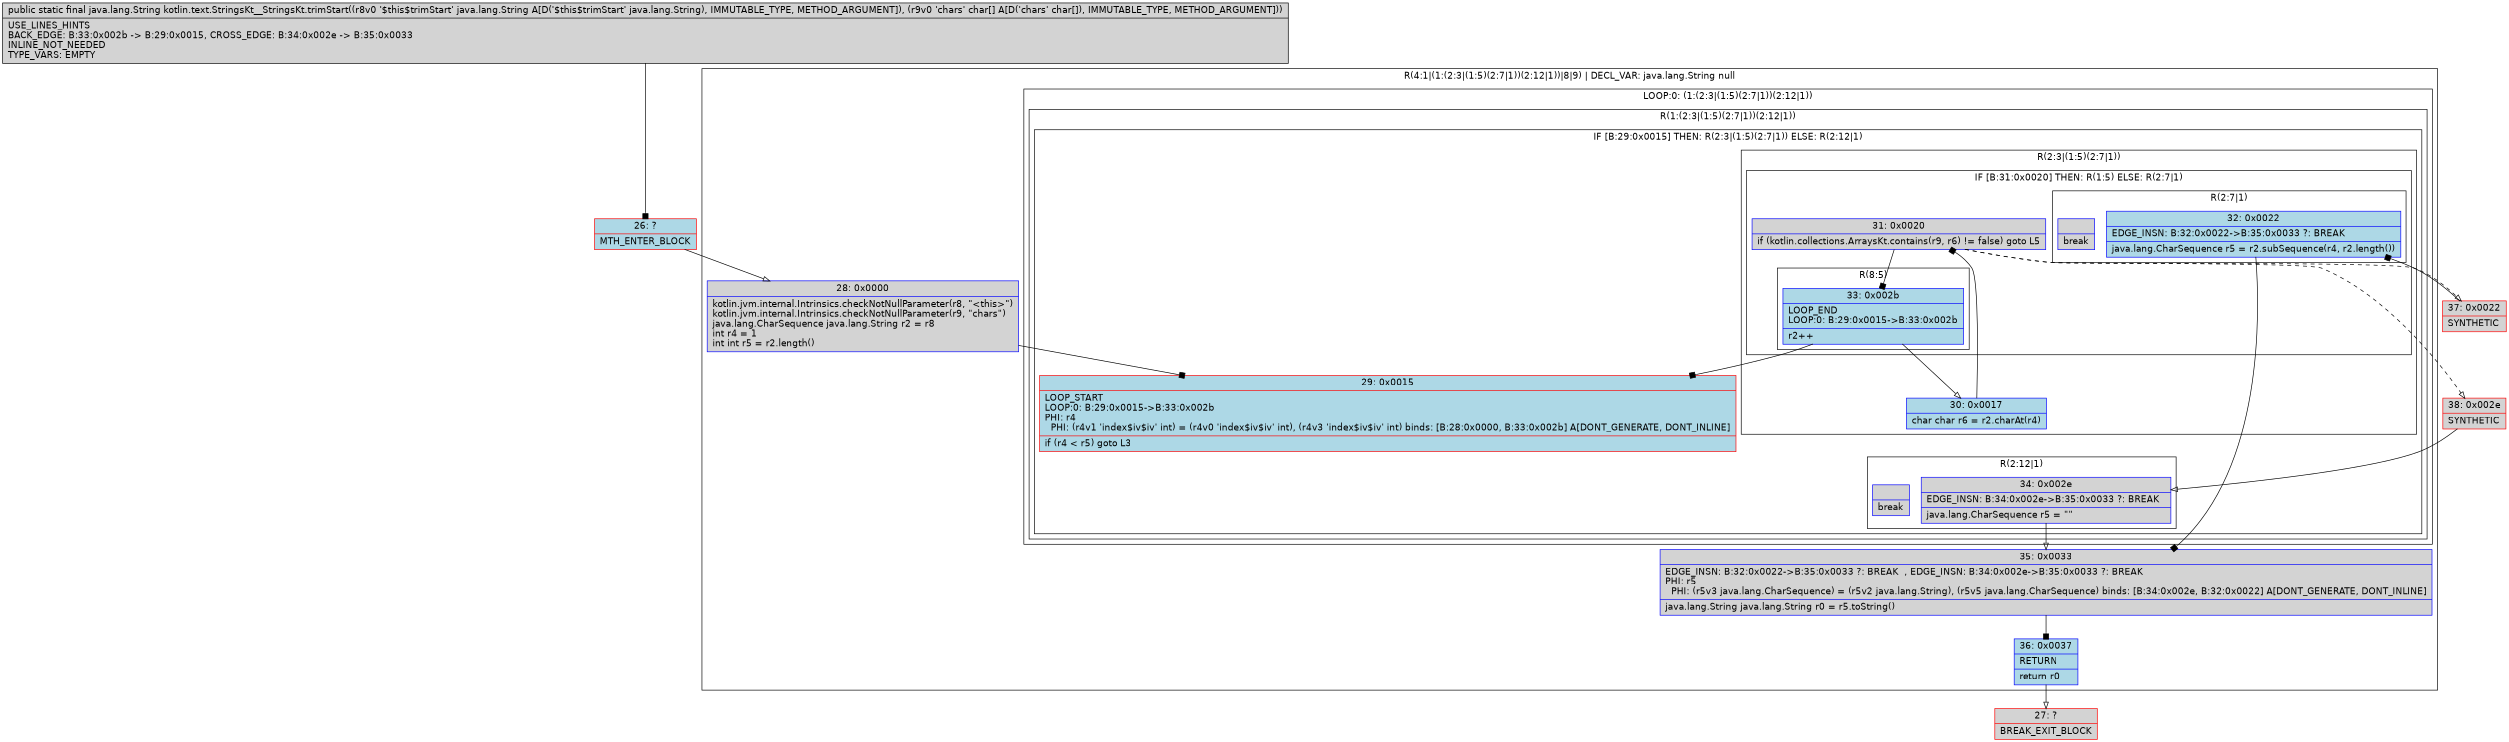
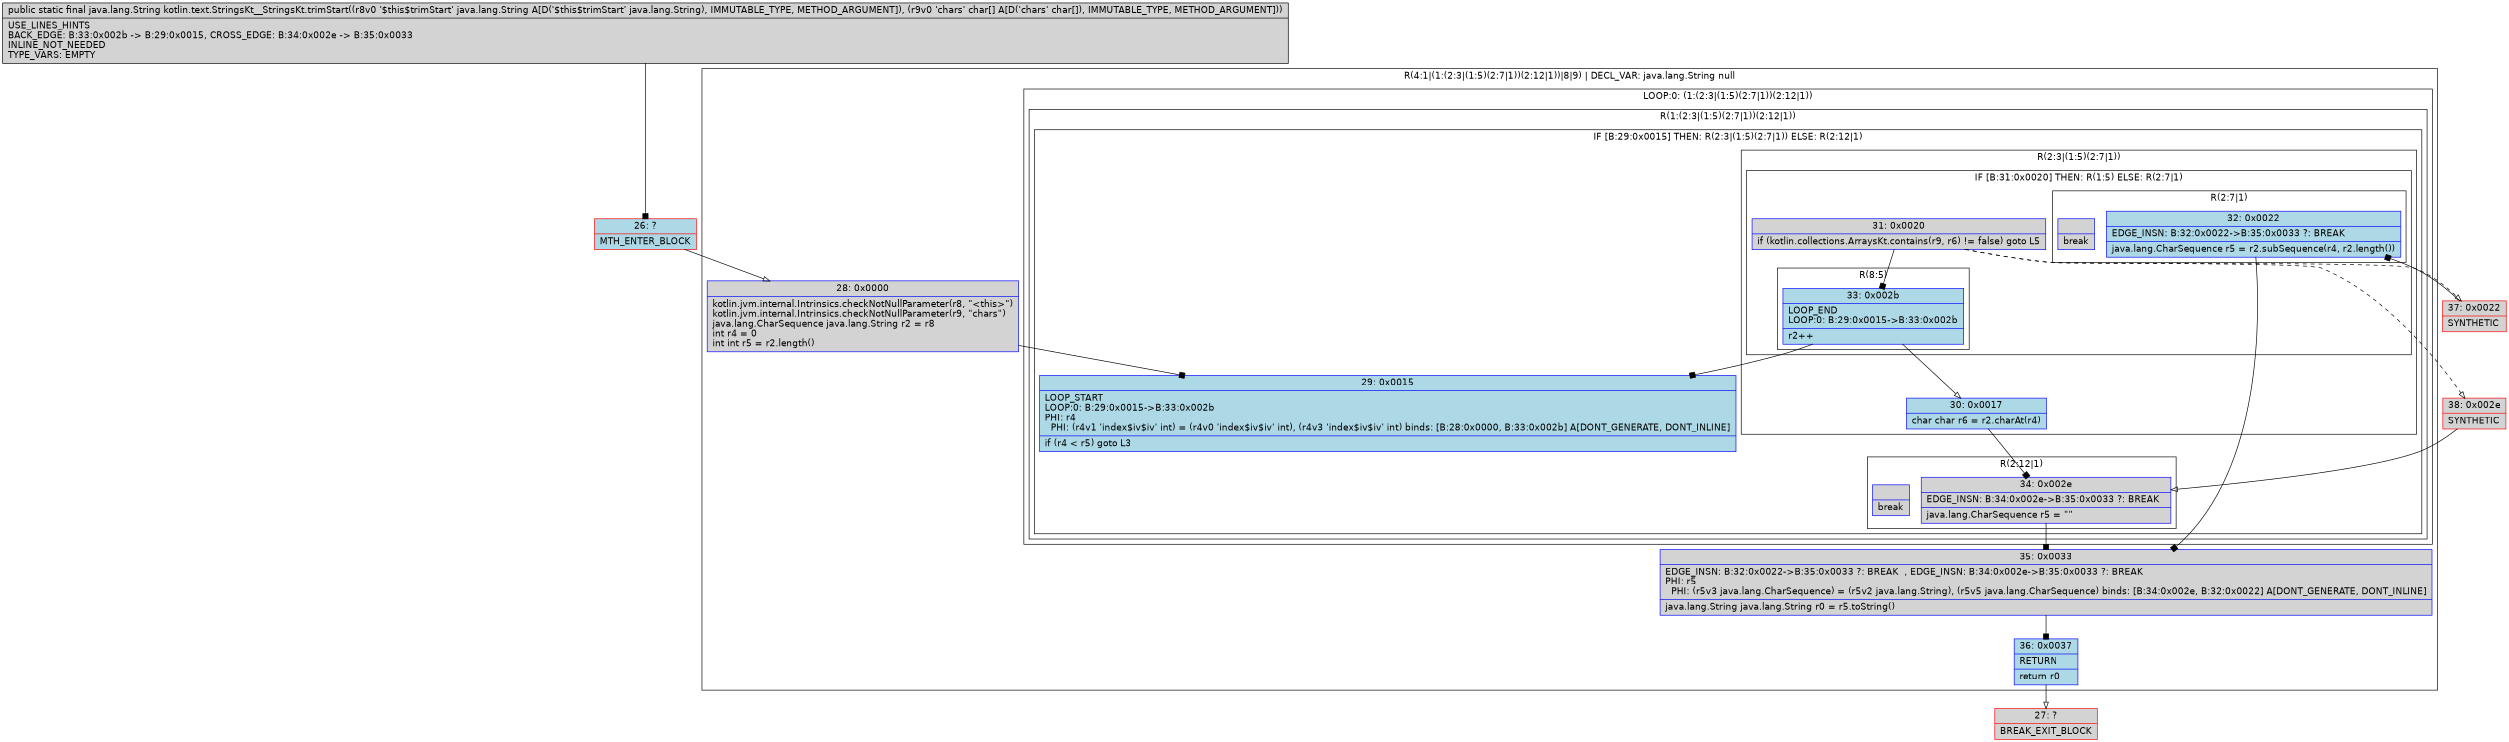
edge "30: 0x0017" -> "31: 0x0020": now "30: 0x0017" -> "34: 0x002e"
node "28: 0x0000": text "int r4 = 1" -> "int r4 = 0"
node "29: 0x0015": color red -> blue
edge "34: 0x002e" -> "35: 0x0033": arrowhead onormal -> box
